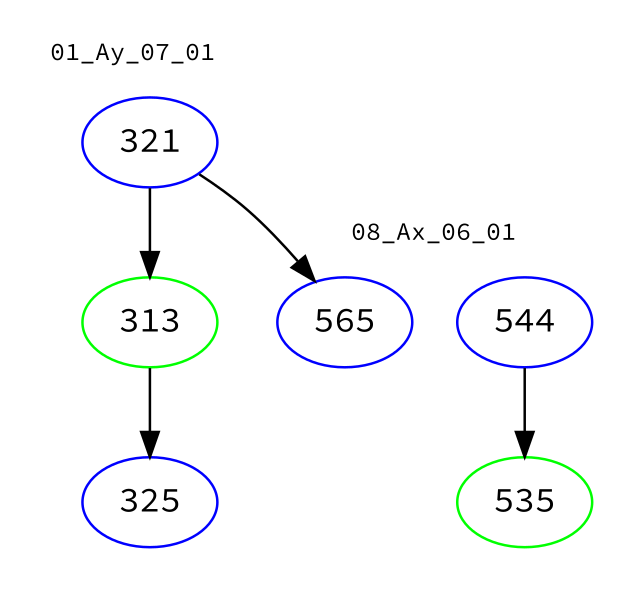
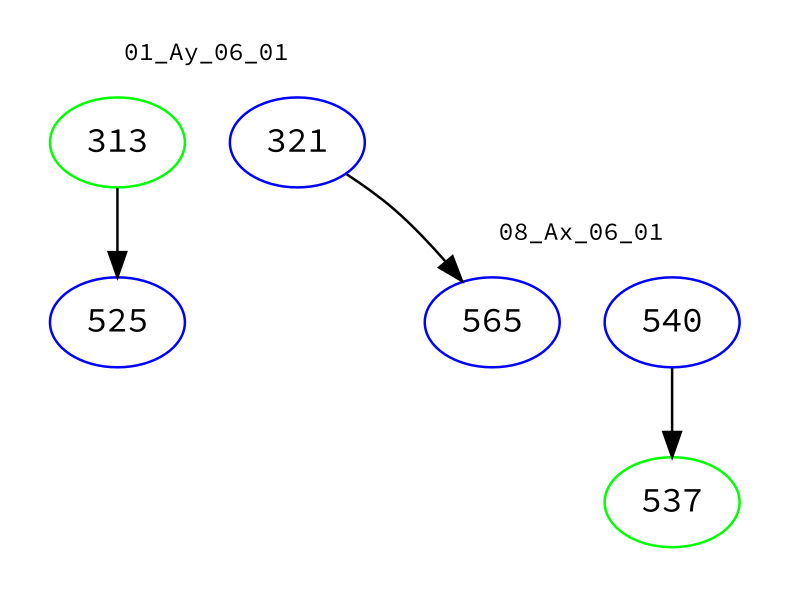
cluster "01_Ay_07_01": label "01_Ay_07_01" -> "01_Ay_06_01"
edge "321" -> "313": removed
node "544": label "544" -> "540"
node "325": label "325" -> "525"
node "535": label "535" -> "537"
